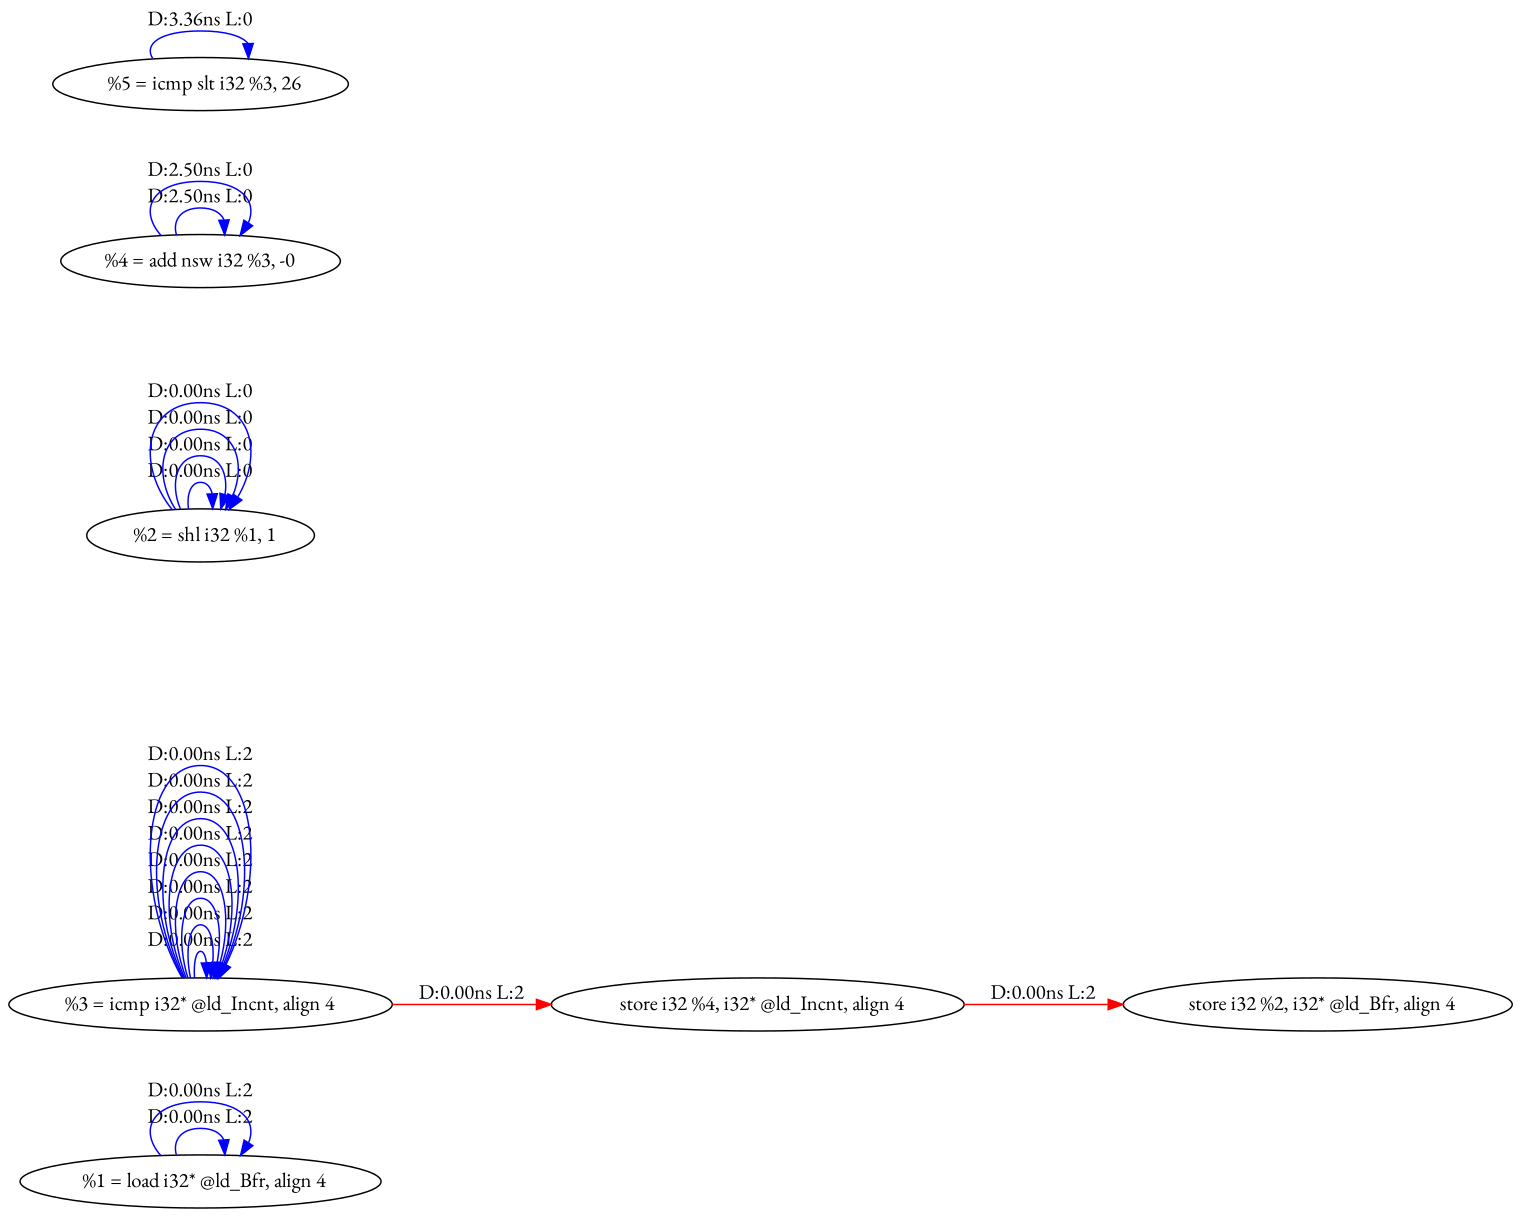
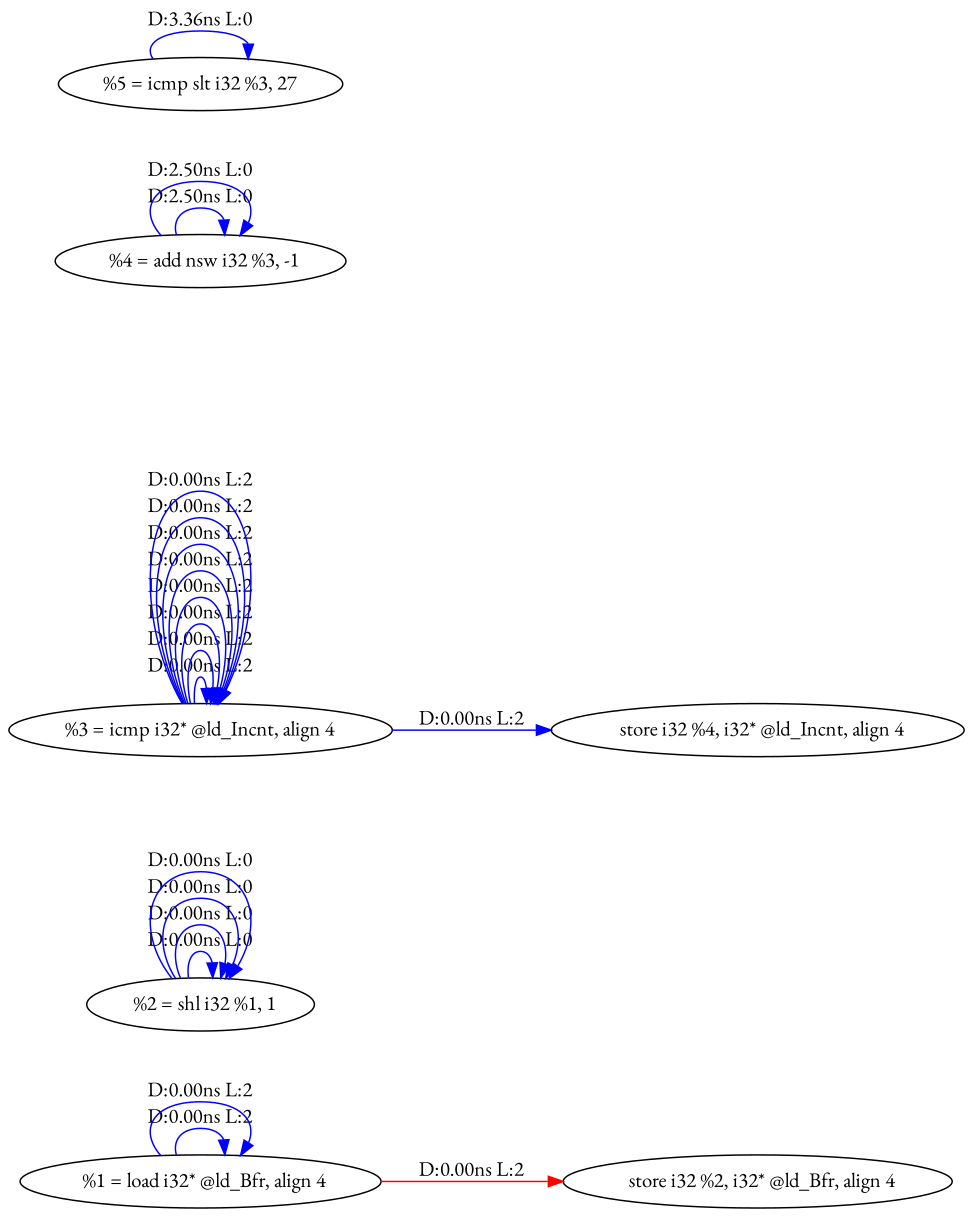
node "%5 = icmp slt i32 %3, 26": label "%5 = icmp slt i32 %3, 26" -> "%5 = icmp slt i32 %3, 27"
node "%4 = add nsw i32 %3, -0": label "%4 = add nsw i32 %3, -0" -> "%4 = add nsw i32 %3, -1"
edge "%3 = icmp i32* @ld_Incnt, align 4" -> "store i32 %4, i32* @ld_Incnt, align 4": color red -> blue
edge "store i32 %4, i32* @ld_Incnt, align 4" -> "store i32 %2, i32* @ld_Bfr, align 4": now "%1 = load i32* @ld_Bfr, align 4" -> "store i32 %2, i32* @ld_Bfr, align 4"
